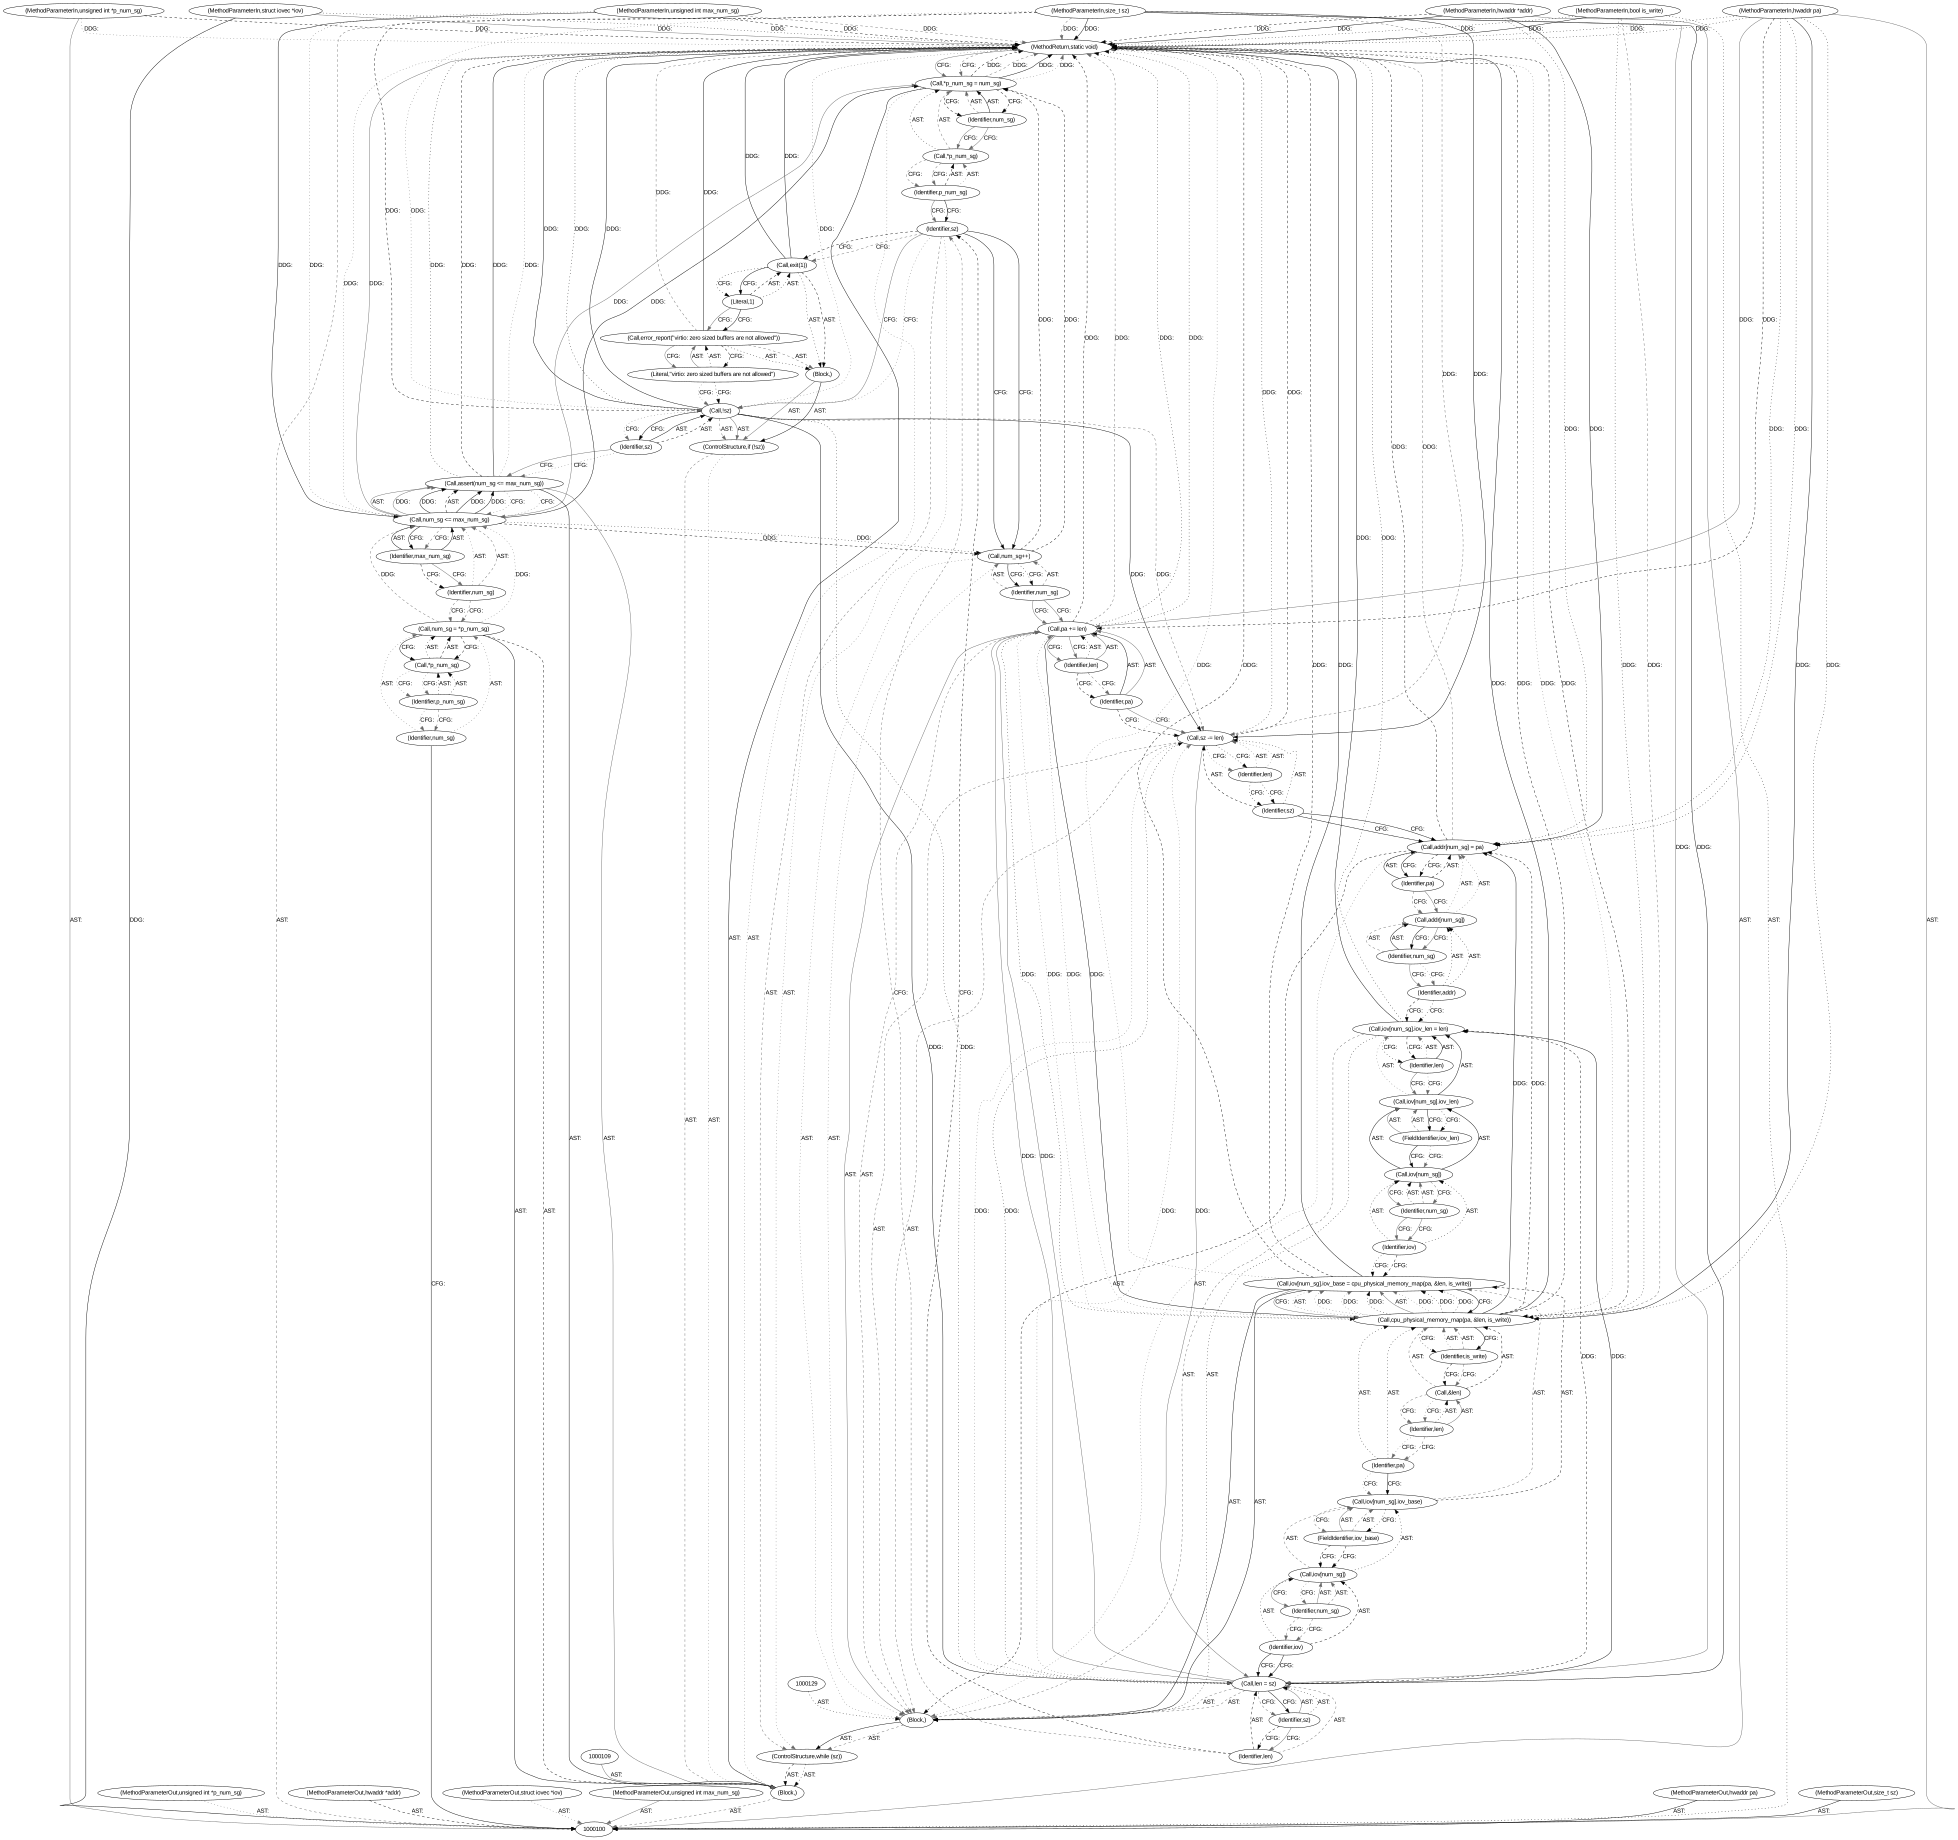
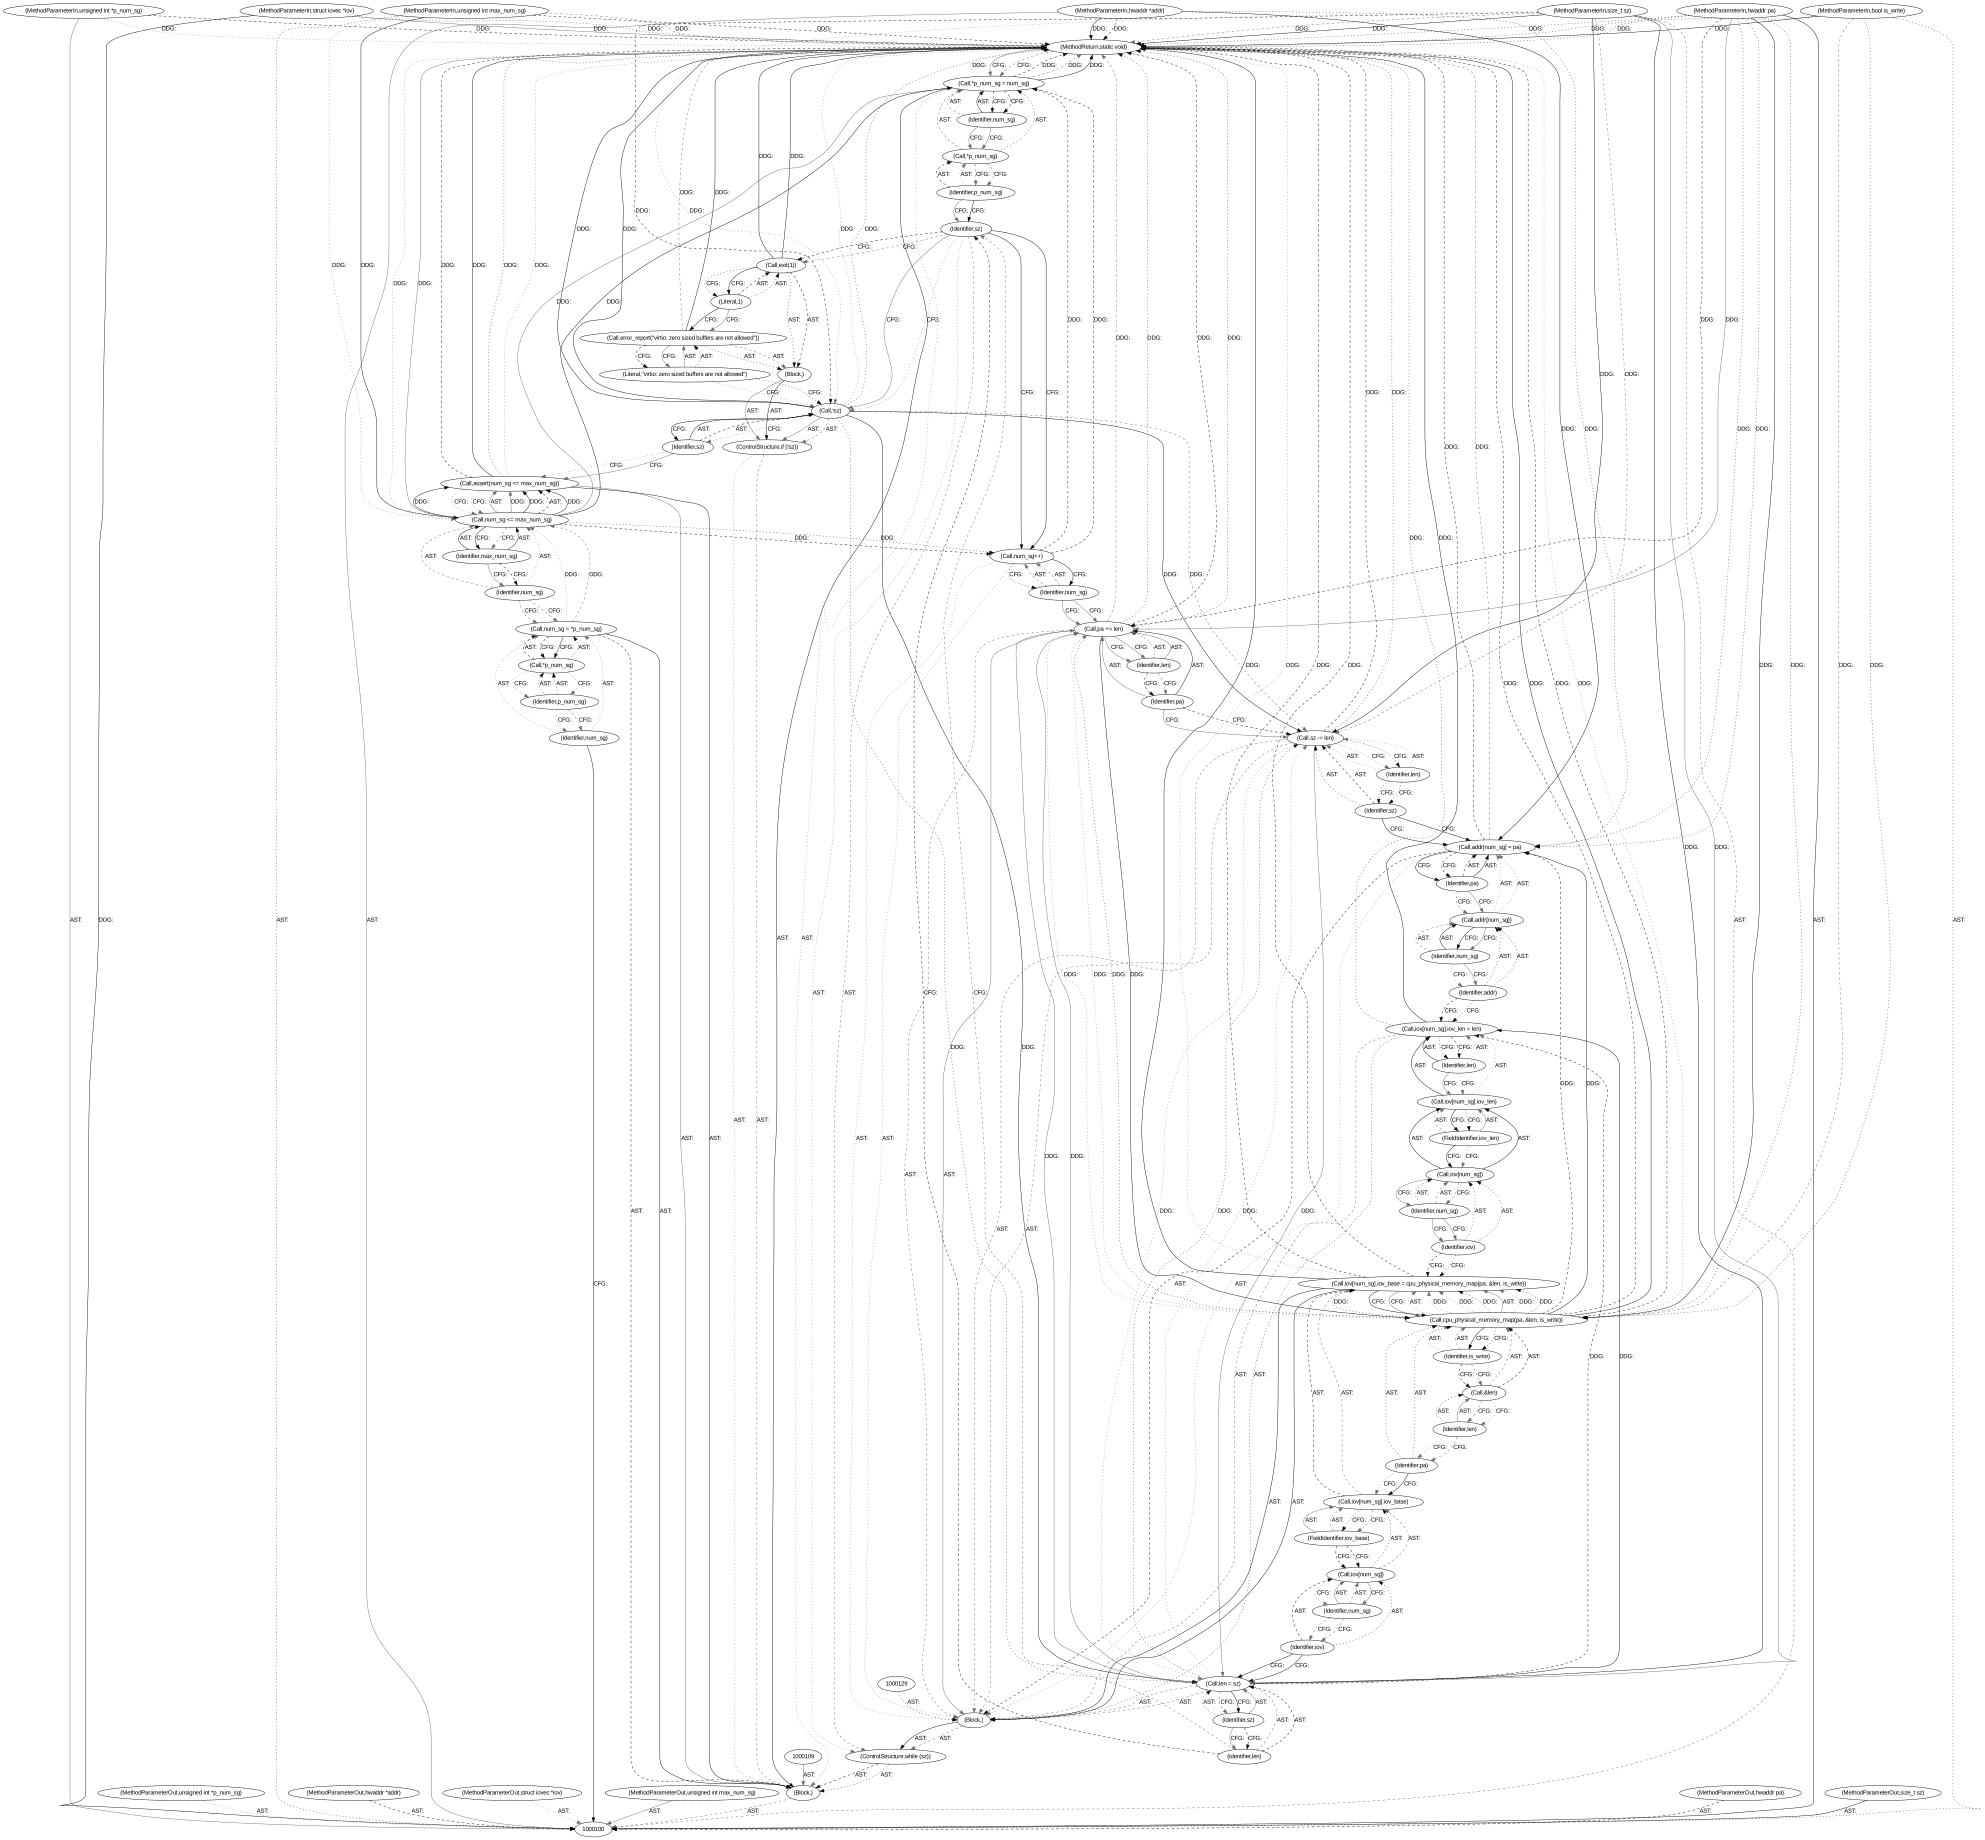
edge "(MethodParameterIn,unsigned int max_num_sg)" -> "1000100": added, label "AST:"
edge "(MethodParameterIn,hwaddr pa)" -> "1000100": color gray40 -> black
edge "(MethodParameterOut,hwaddr pa)" -> "1000100": style solid -> dashed
